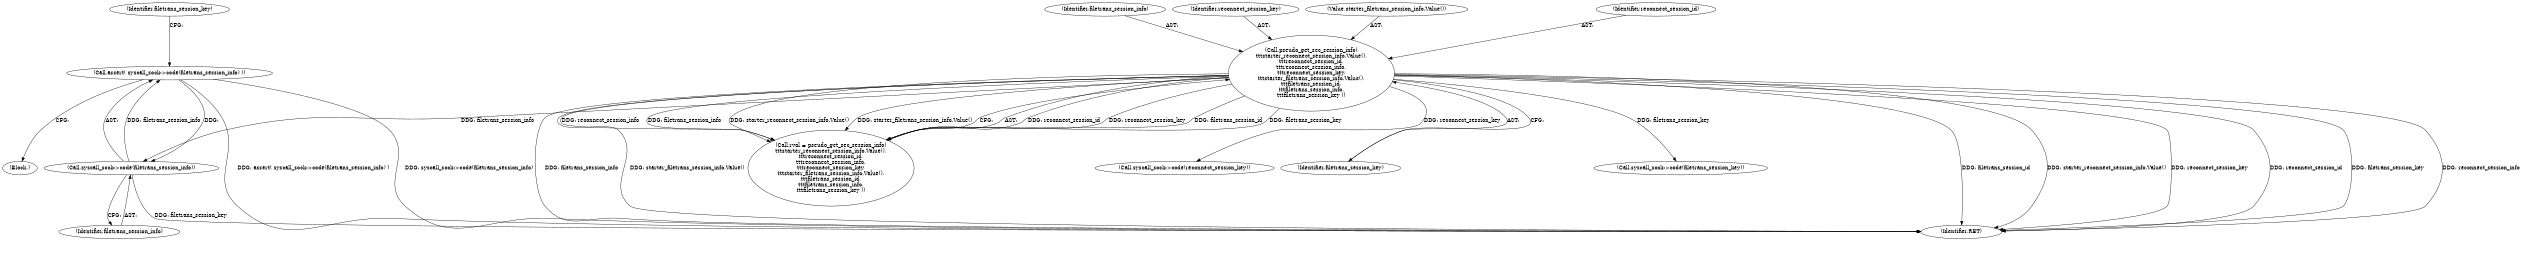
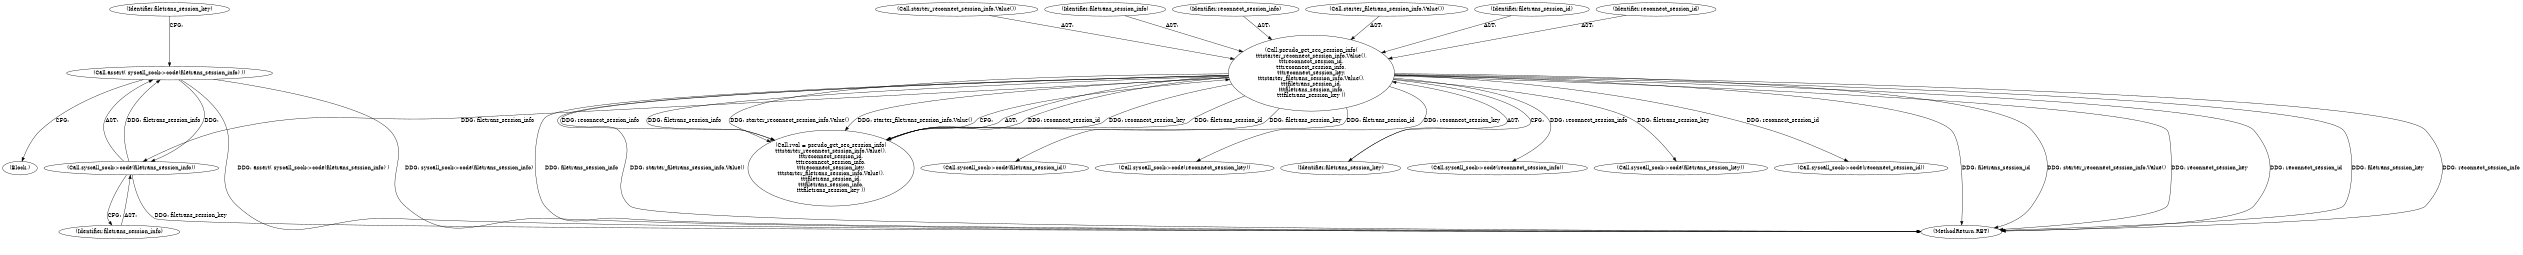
node "(Call,starter_reconnect_session_info.Value())": added
node "(Identifier,reconnect_session_key)": label "(Identifier,reconnect_session_key)" -> "(Identifier,reconnect_session_info)"
node "(Value,starter_filetrans_session_info.Value())": label "(Value,starter_filetrans_session_info.Value())" -> "(Call,starter_filetrans_session_info.Value())"
node "(Identifier,filetrans_session_id)": added
node "(Call,syscall_sock->code(filetrans_session_id))": added
node "(Call,syscall_sock->code(reconnect_session_info))": added
node "(Call,syscall_sock->code(reconnect_session_id))": added
node "(Identifier,RET)": label "(Identifier,RET)" -> "(MethodReturn,RET)"
